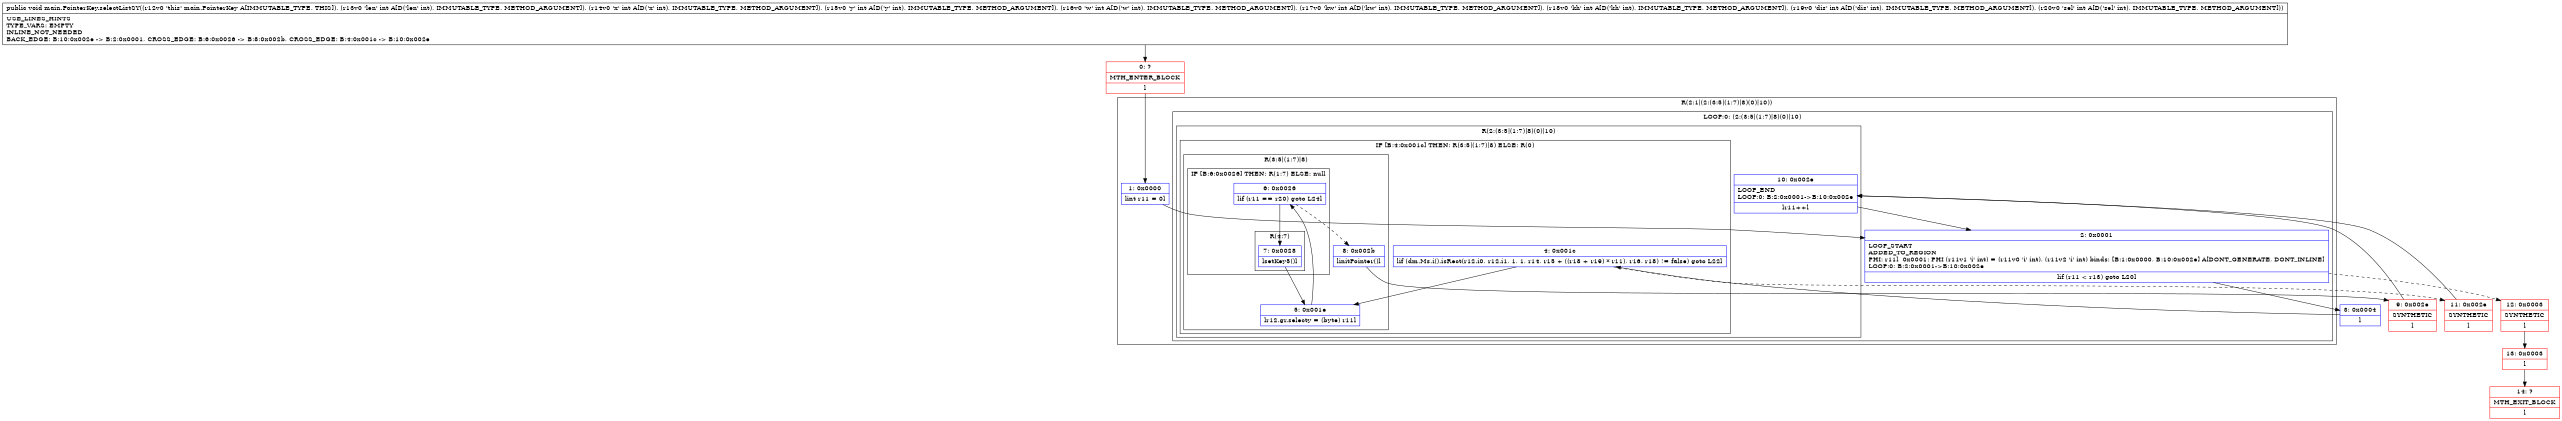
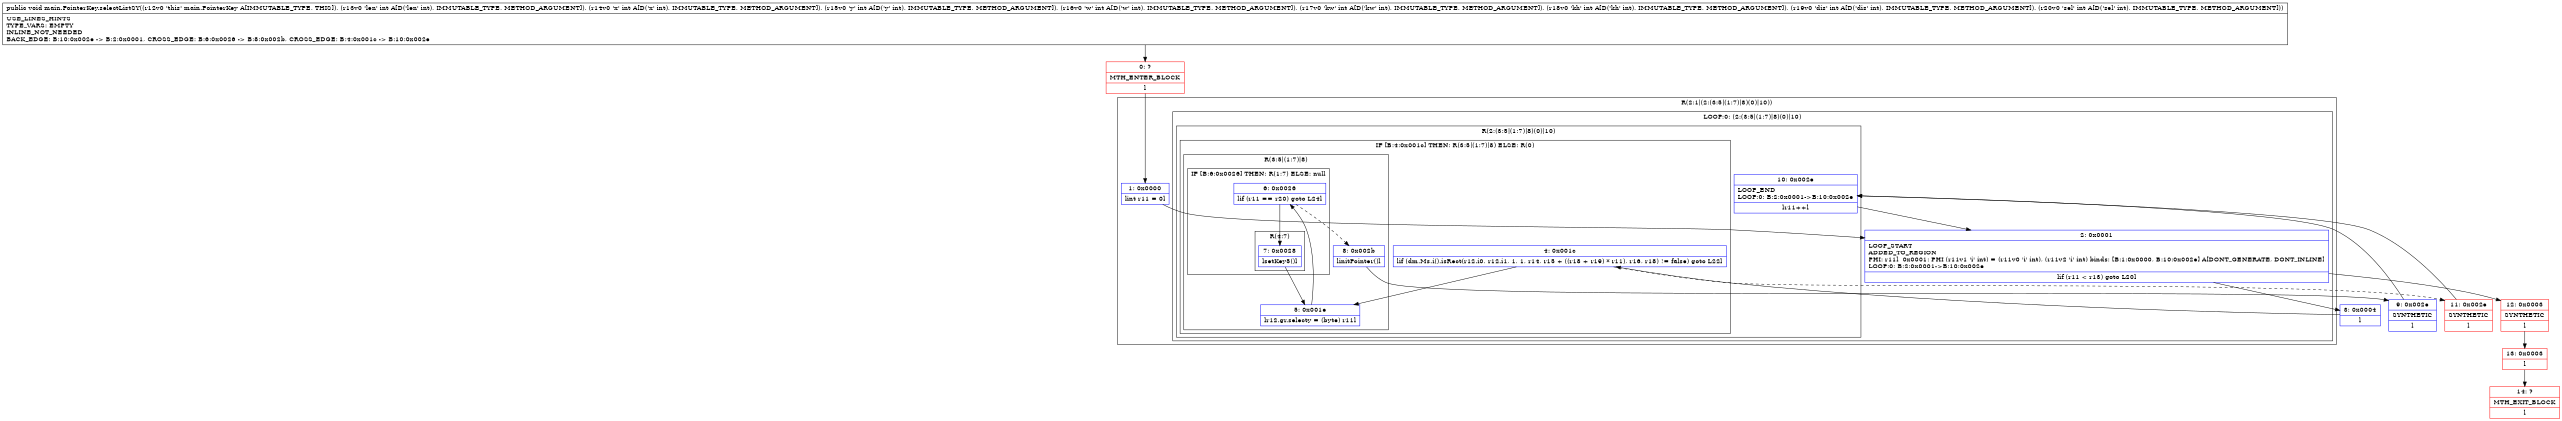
edge "2: 0x0001" -> "12: 0x0003": style dashed -> solid
node "9: 0x002e": color red -> blue
